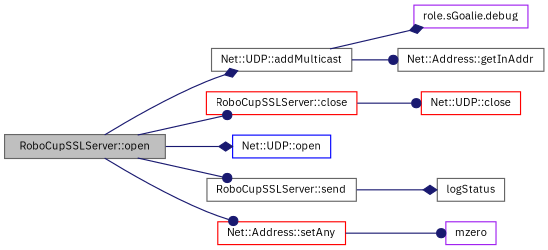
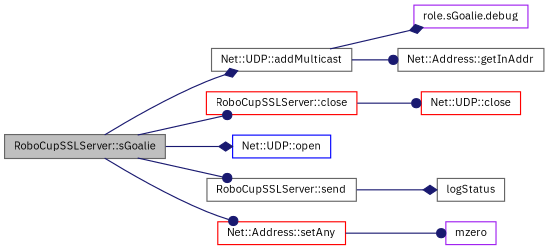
node "RoboCupSSLServer::open": label "RoboCupSSLServer::open" -> "RoboCupSSLServer::sGoalie"
